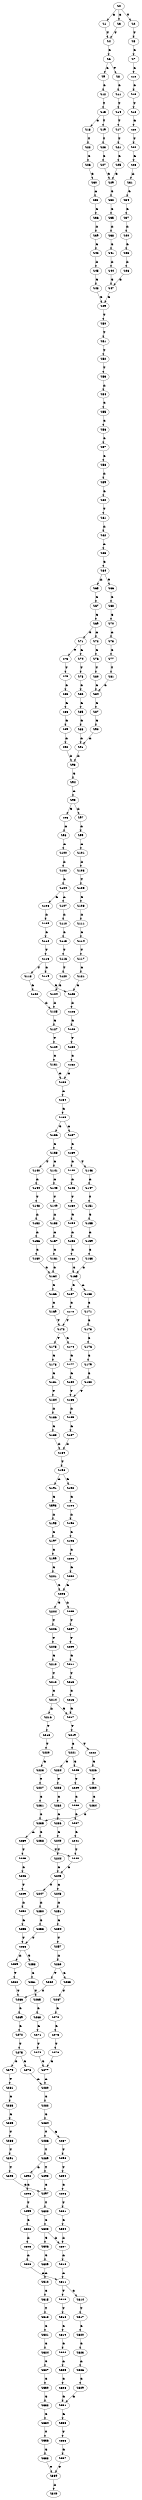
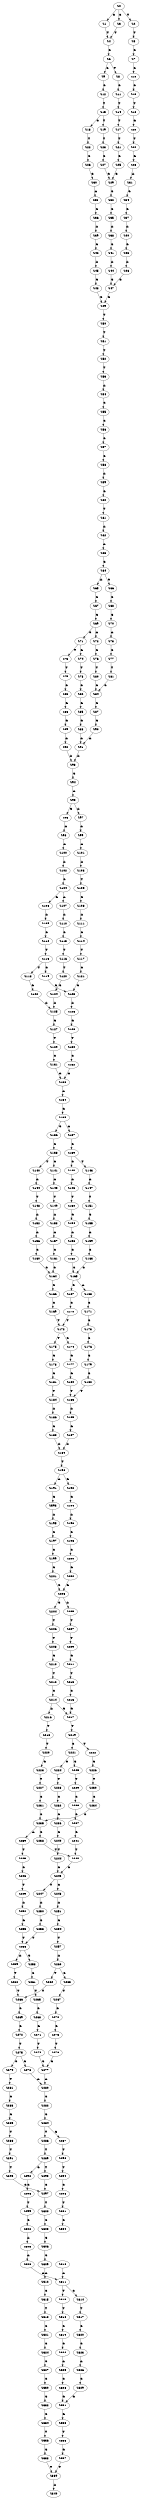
node "S307": removed
